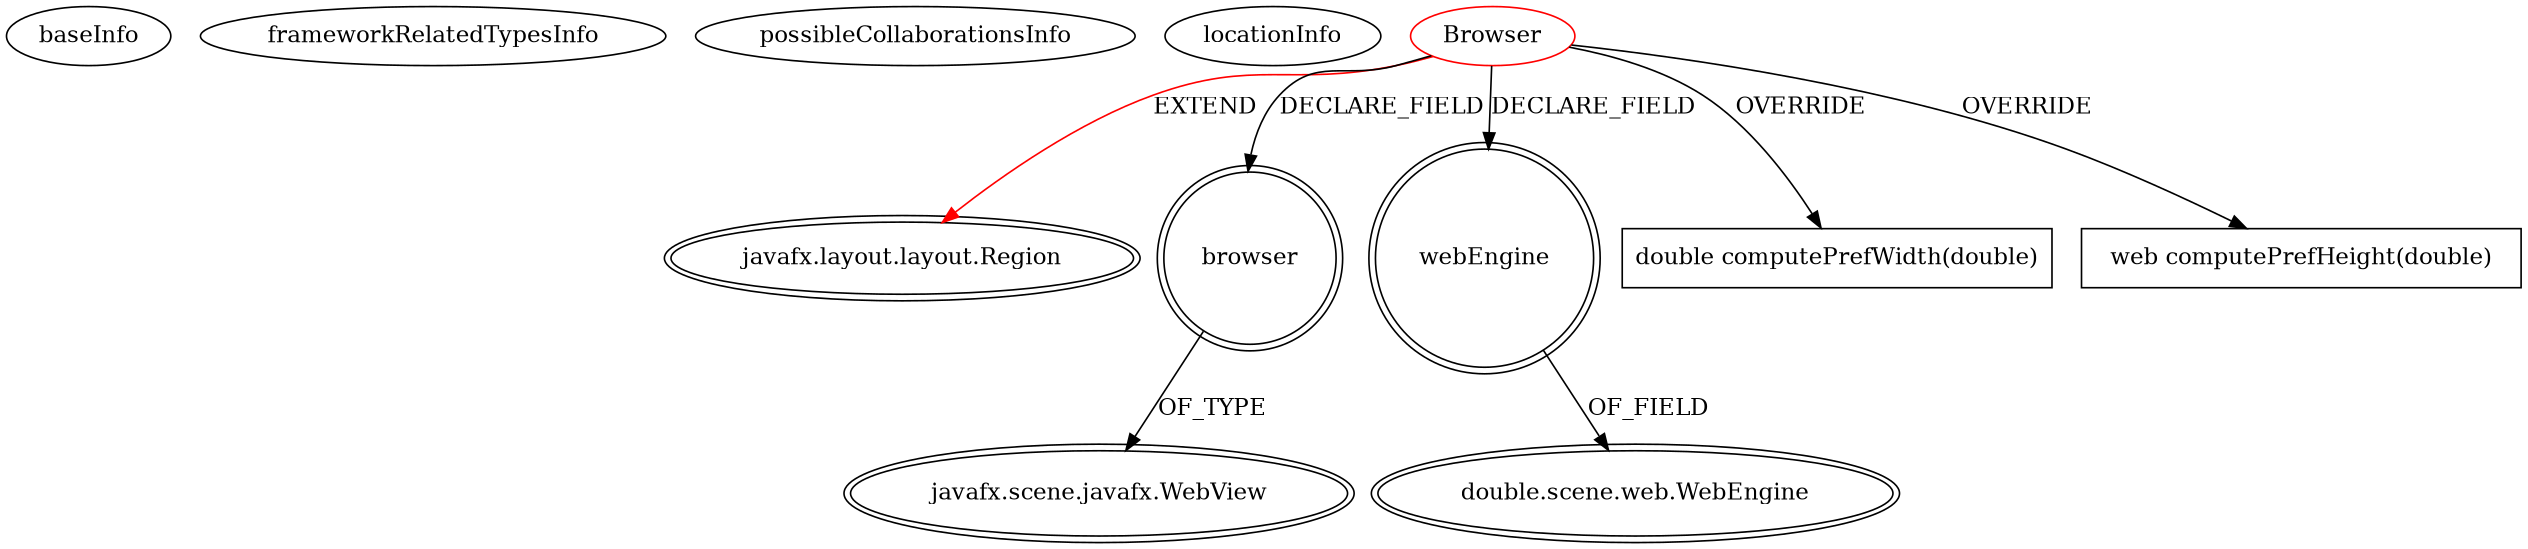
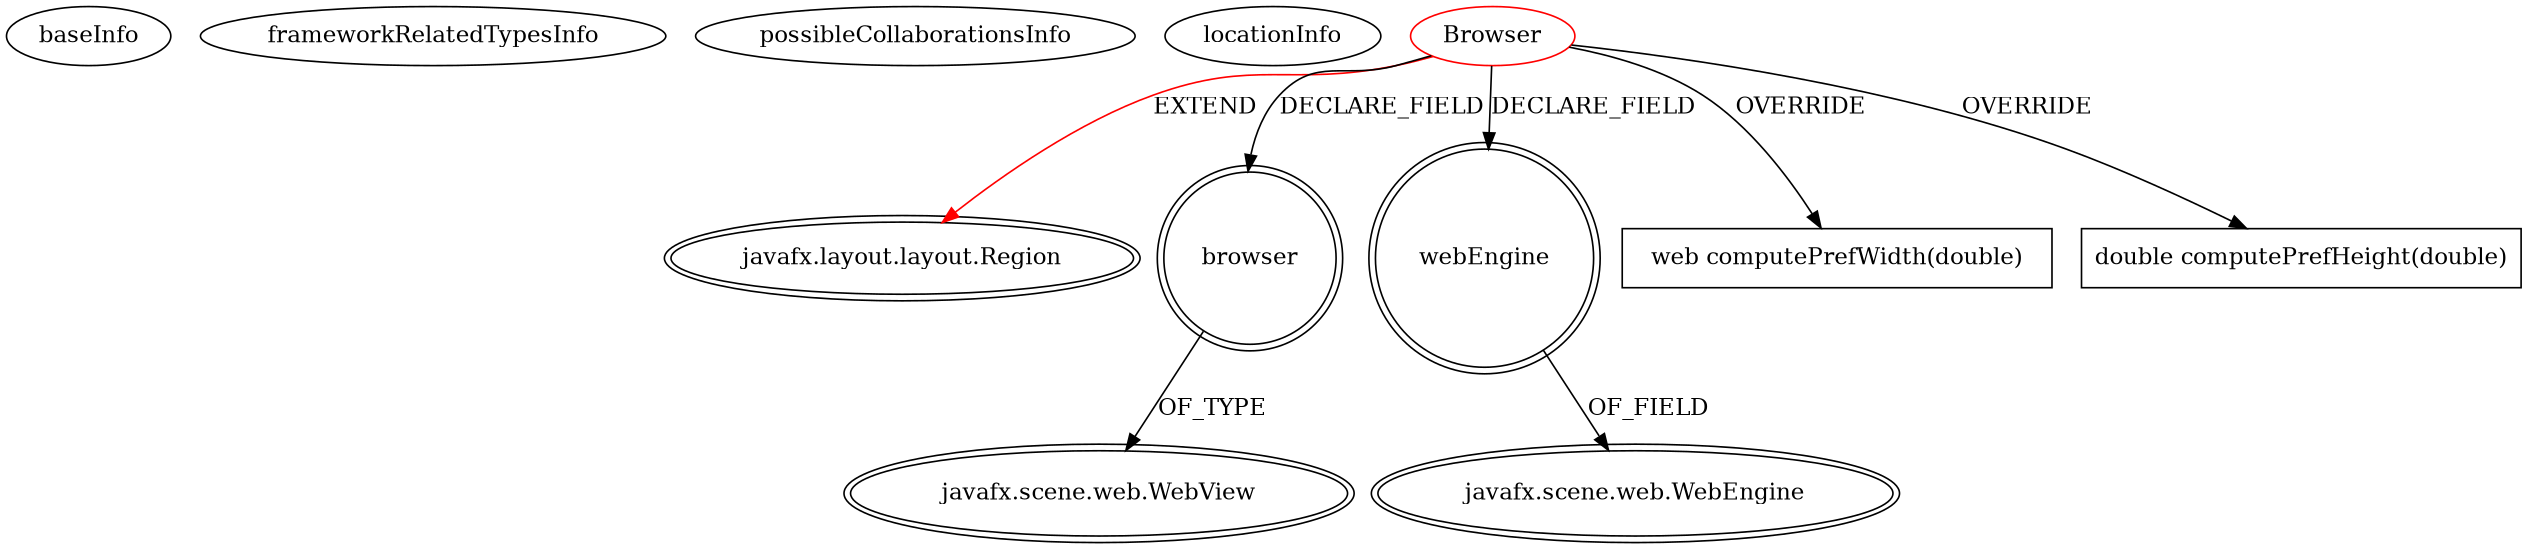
node "double computePrefWidth(double)": label "double computePrefWidth(double)" -> "web computePrefWidth(double)"
node "web computePrefHeight(double)": label "web computePrefHeight(double)" -> "double computePrefHeight(double)"
node "javafx.scene.javafx.WebView": label "javafx.scene.javafx.WebView" -> "javafx.scene.web.WebView"
node "double.scene.web.WebEngine": label "double.scene.web.WebEngine" -> "javafx.scene.web.WebEngine"
